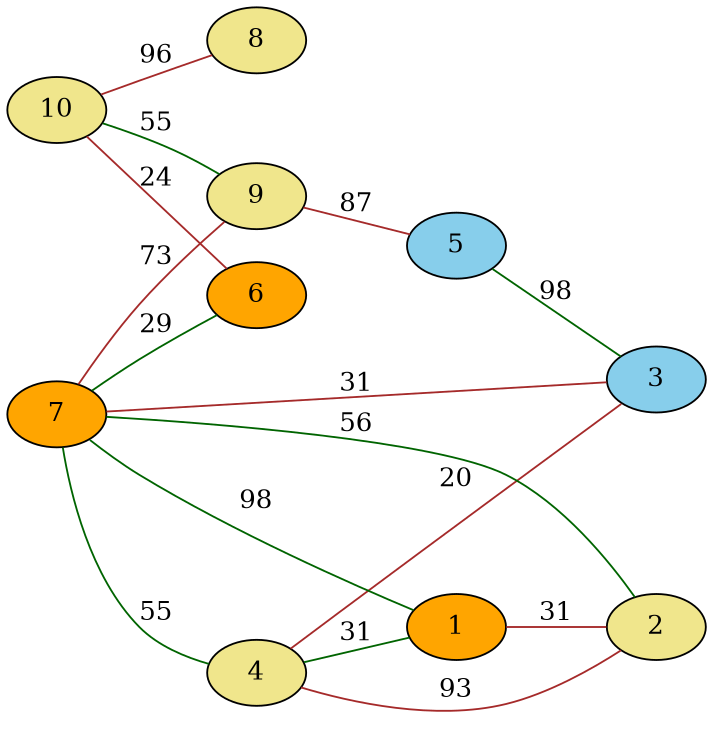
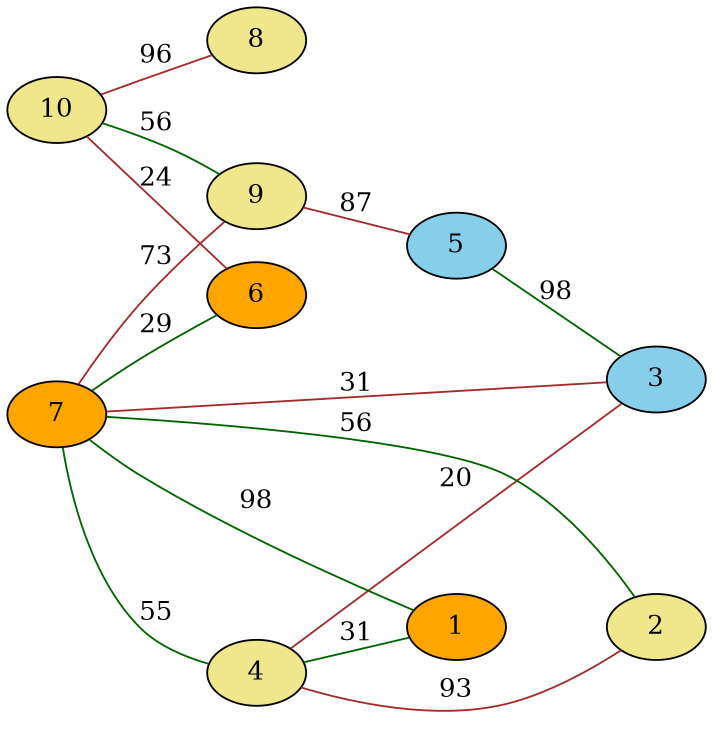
edge "10" -- "9": label "55" -> "56"
edge "1" -- "2": removed, label "31"
